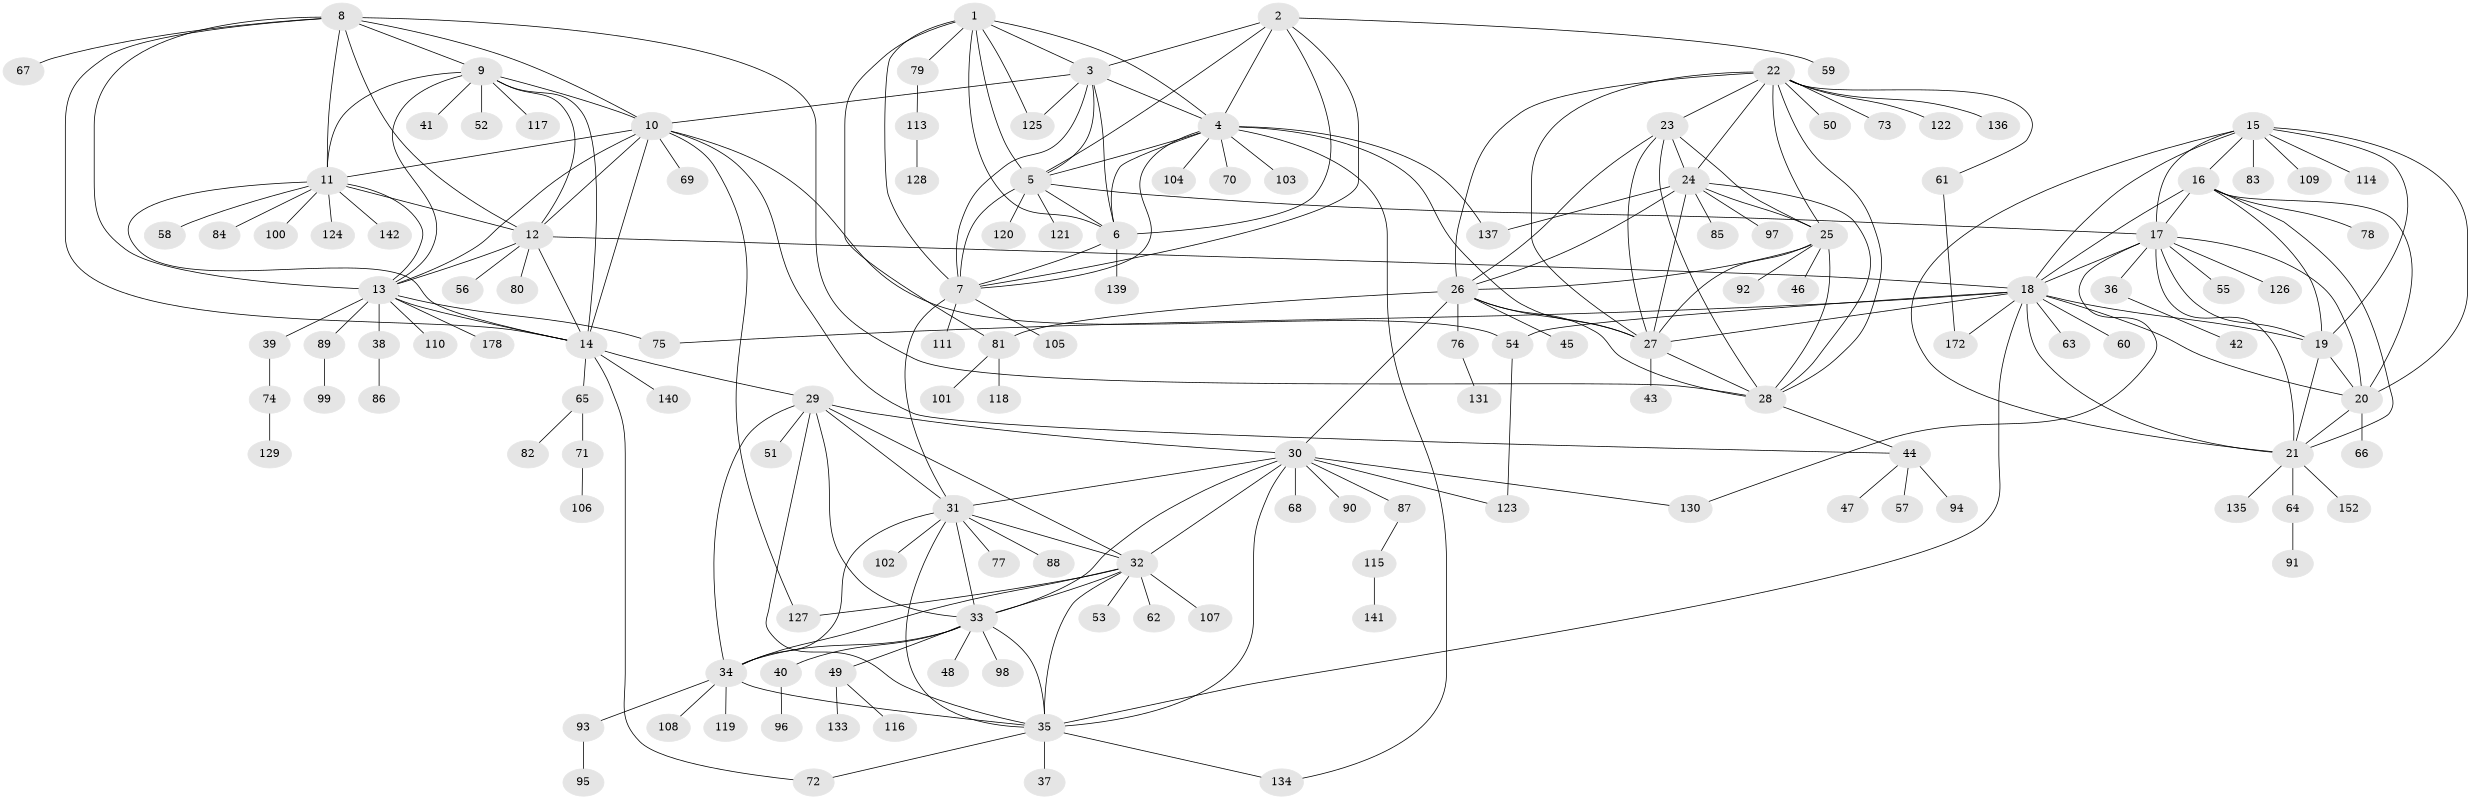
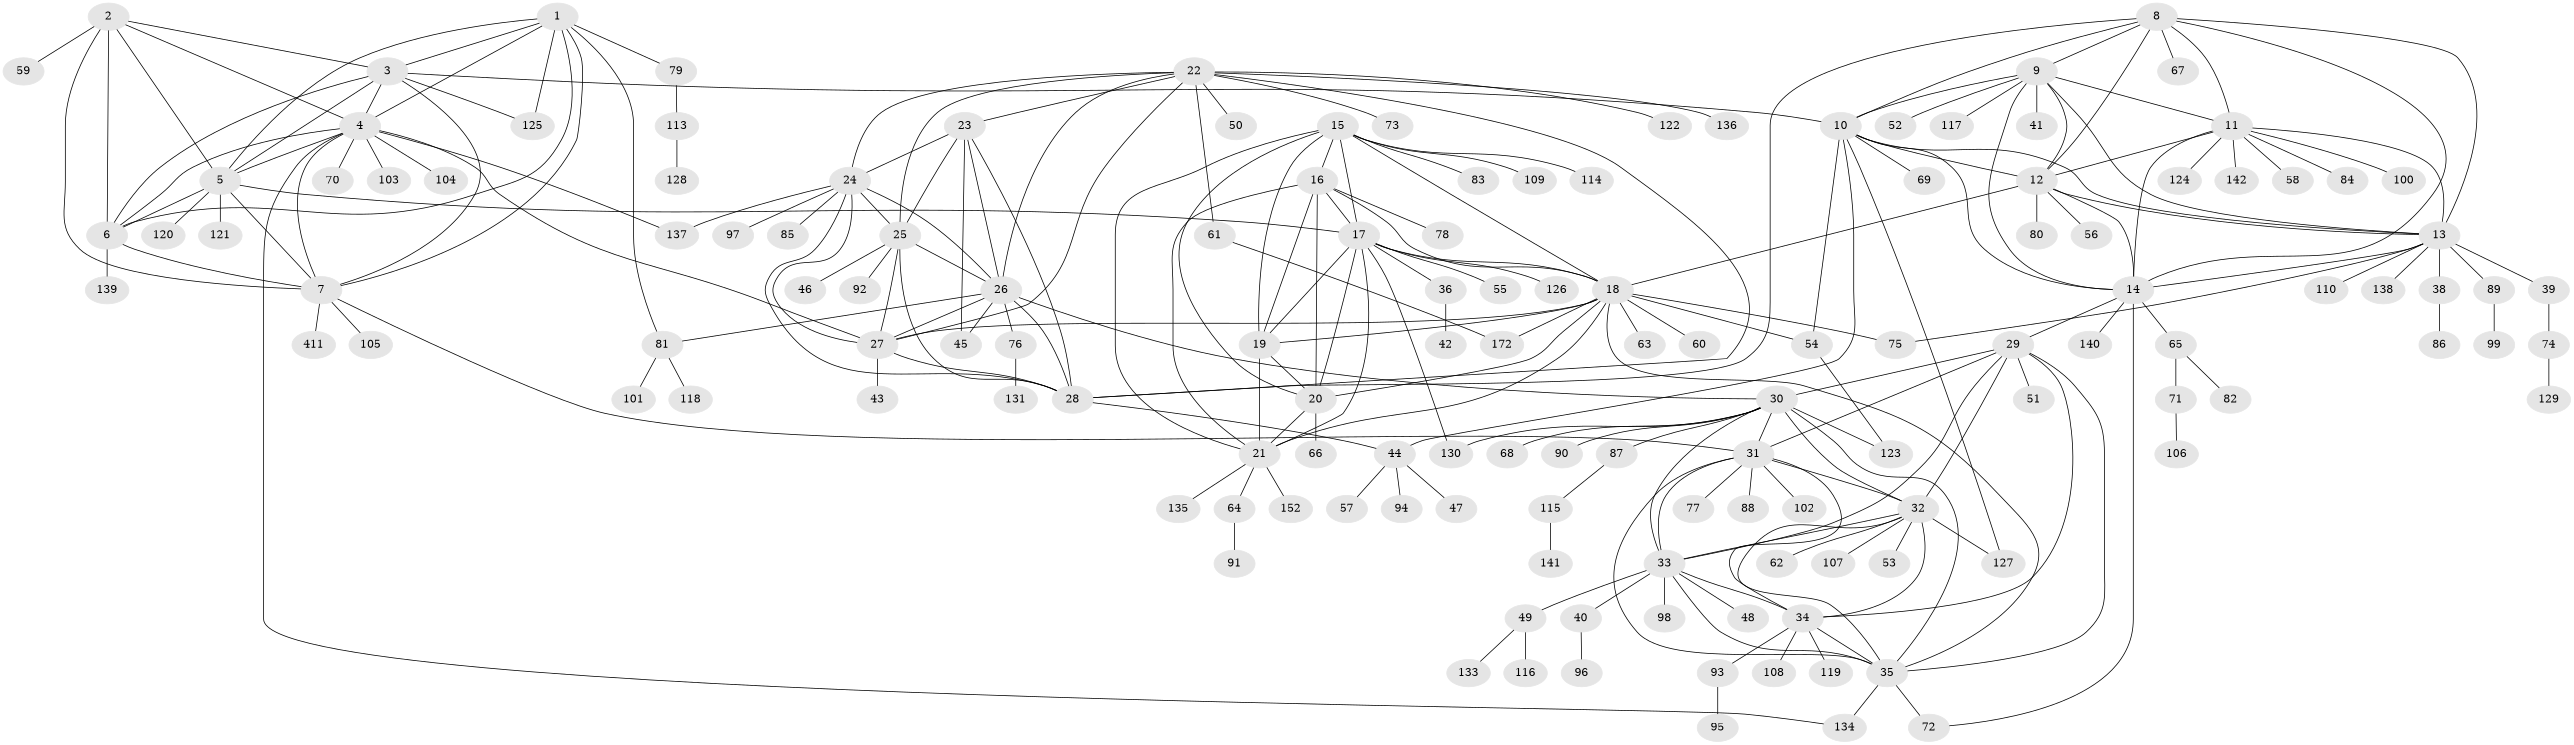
edge "10" -- "11": removed
edge "23" -- "27": now "23" -- "45"
node "178": label "178" -> "138"
node "111": label "111" -> "411"
node "37": removed
